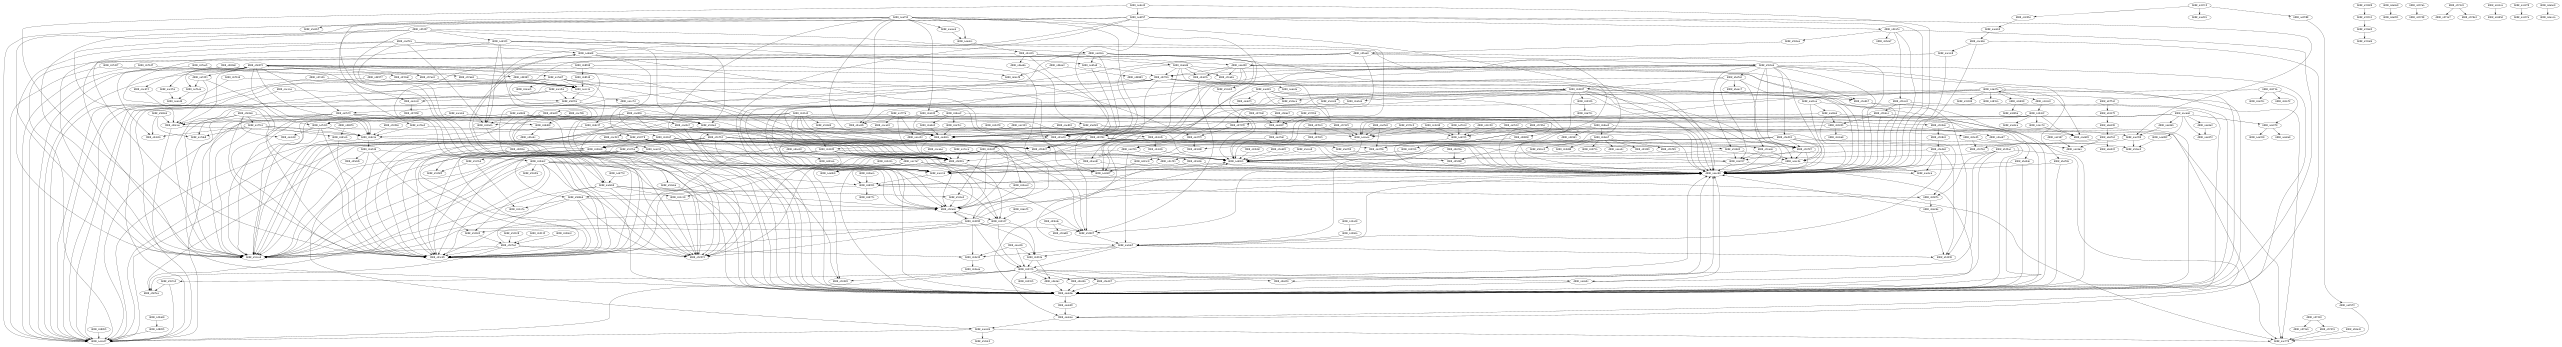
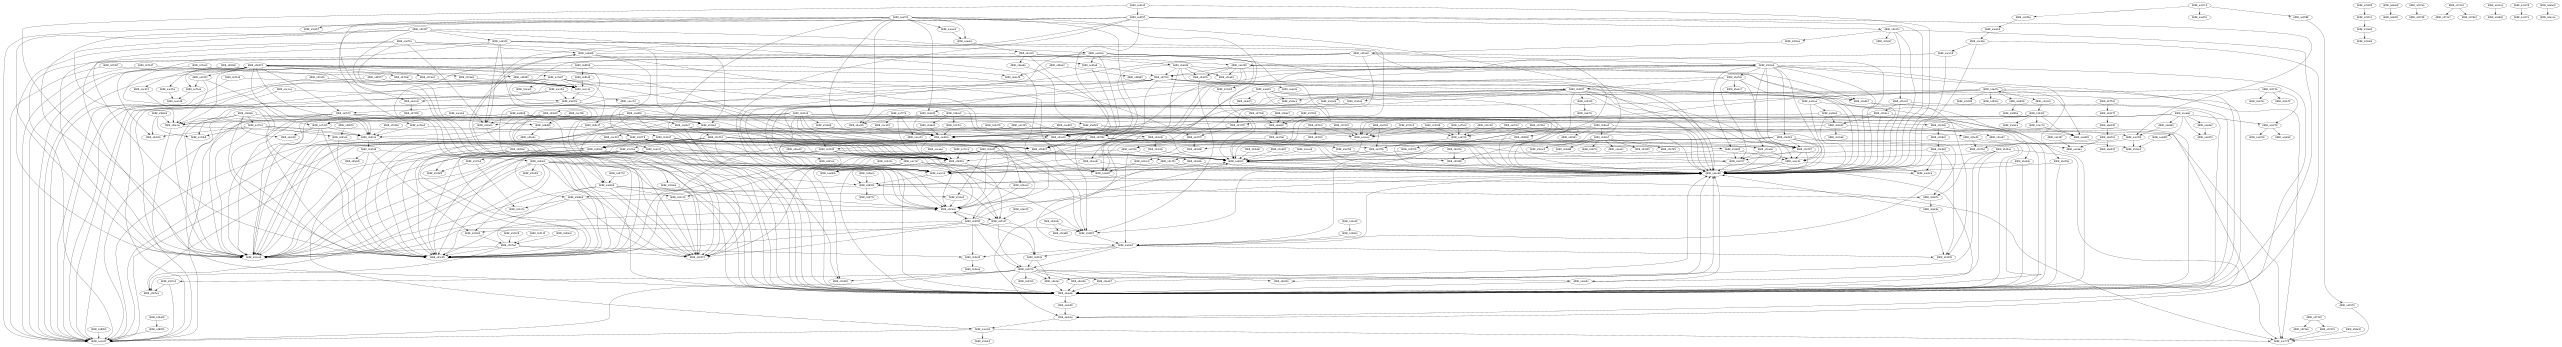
edge "ADDR_451342" -> "ADDR_44ec08": added
edge "ADDR_452d37" -> "ADDR_44db53": added
node "ADDR_44e4b5": removed
